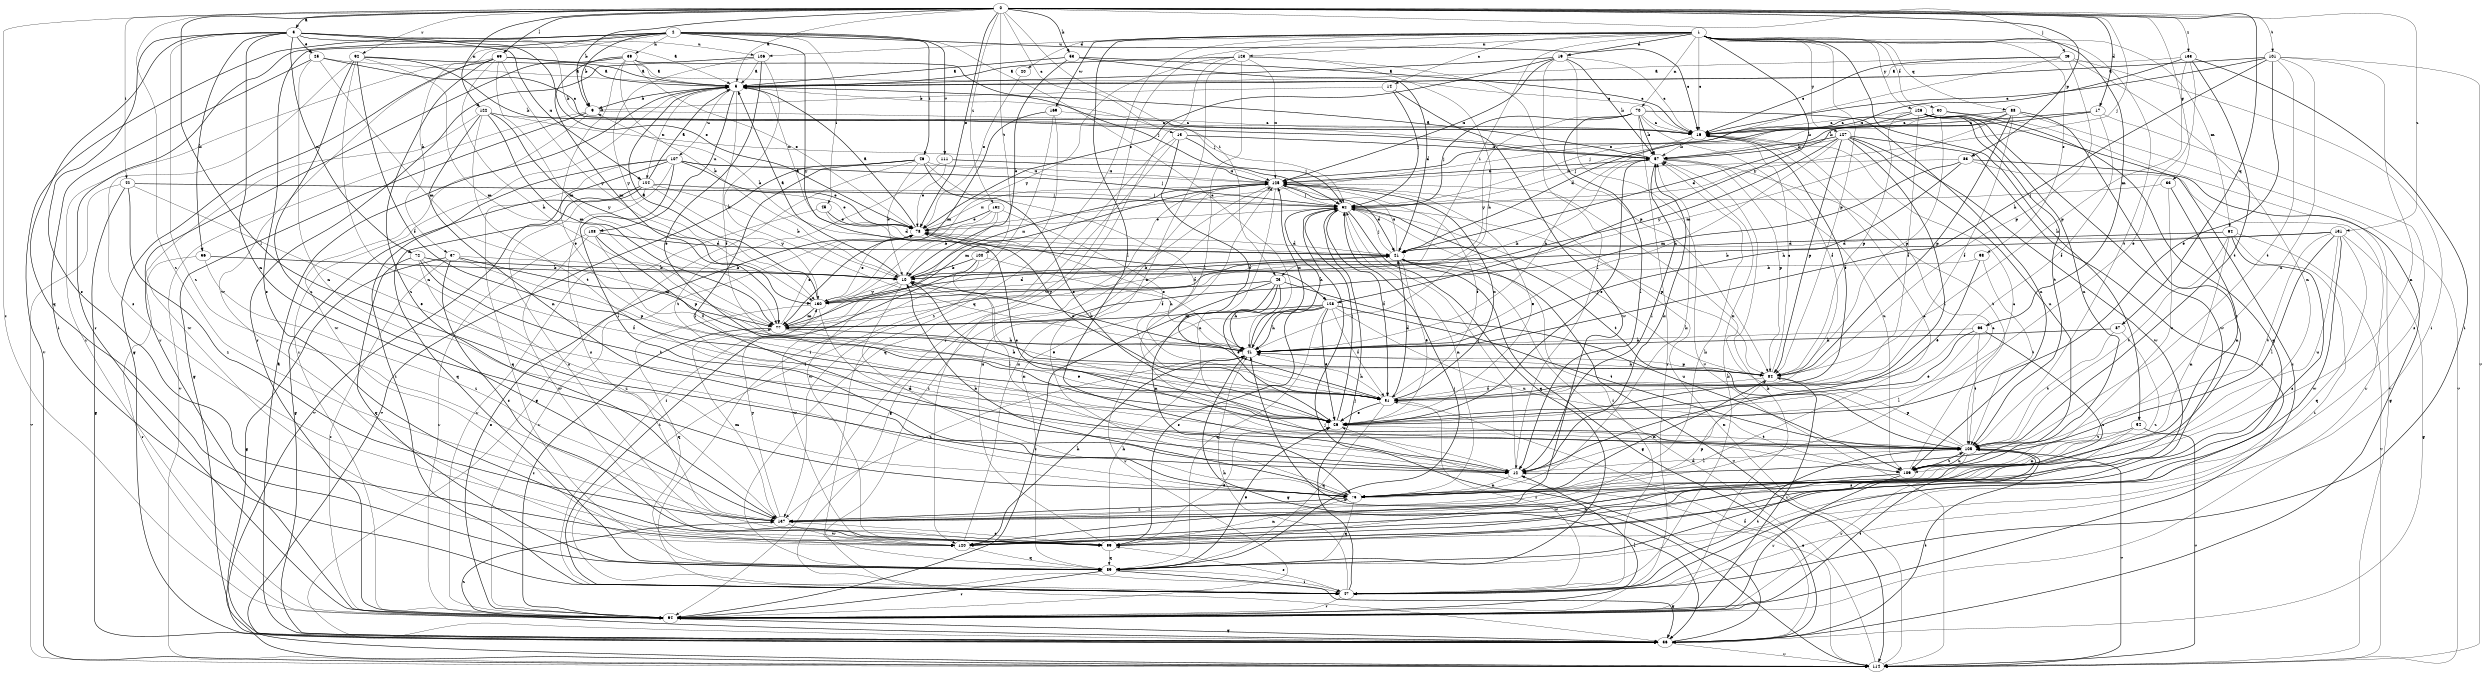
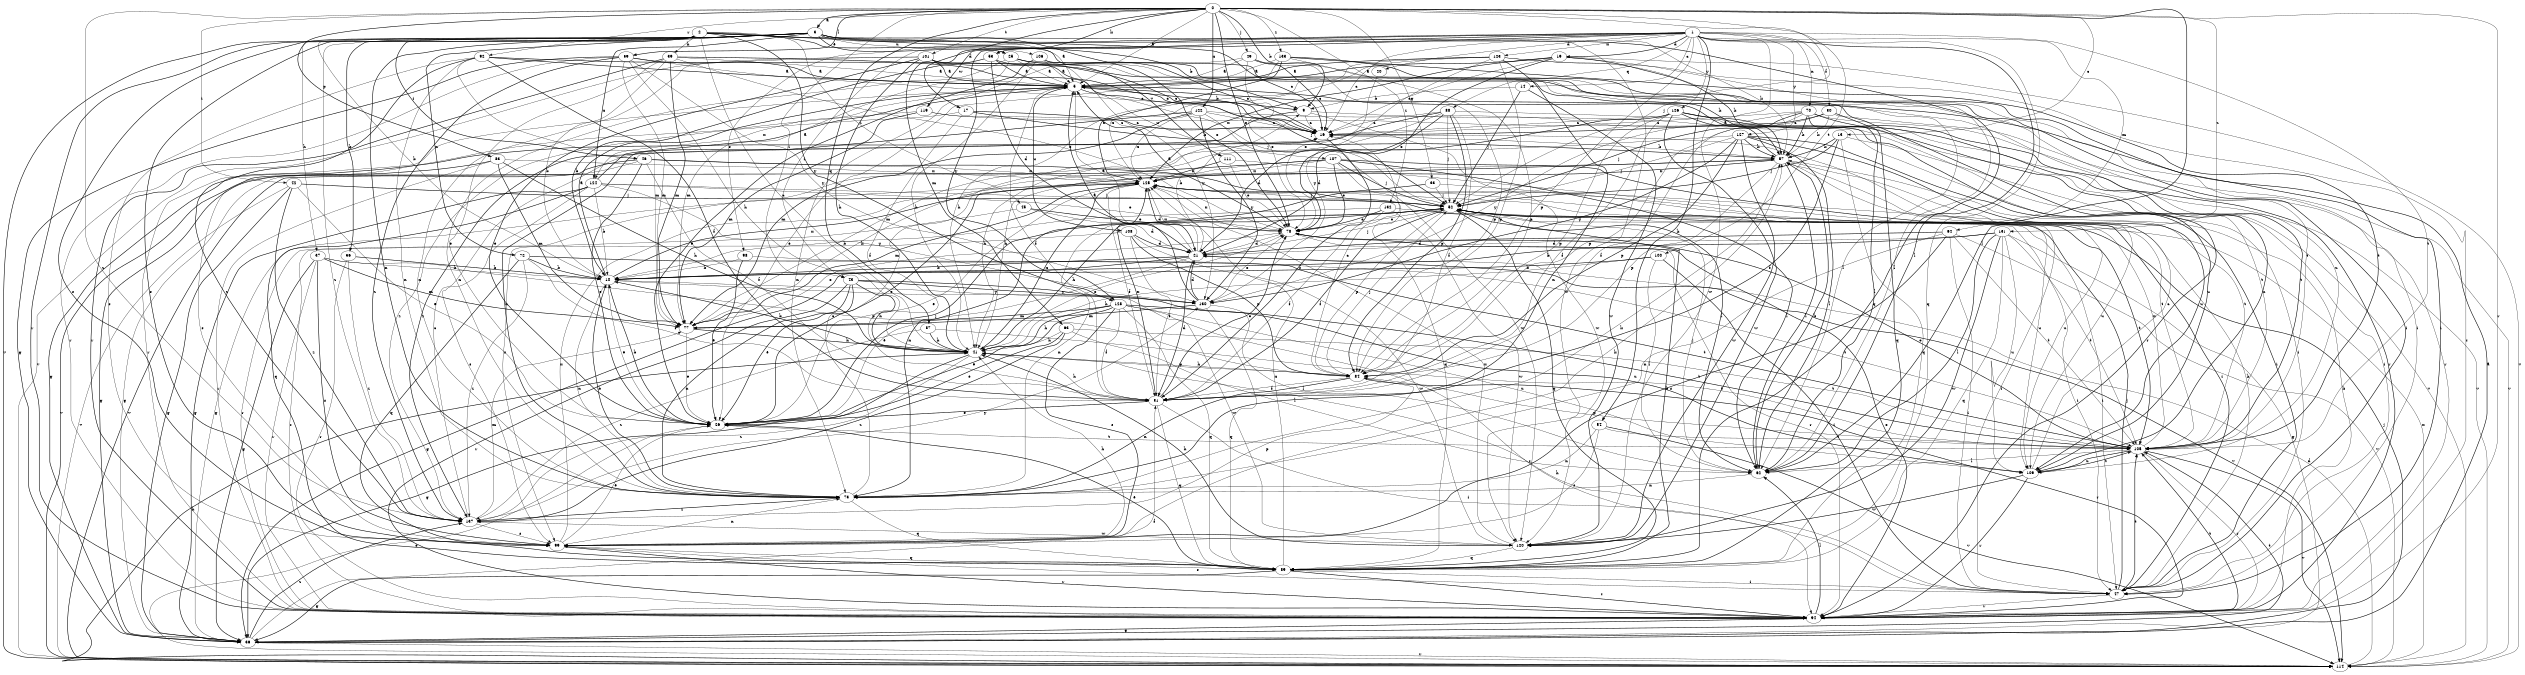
edge "1" -> "106": removed, label "u"
node "169": label "169" -> "119"
edge "46" -> "10": now "2" -> "10"
edge "31" -> "21": reversed
edge "123" -> "73": style solid -> bold
edge "89" -> "52": label "j" -> "b"
edge "77" -> "94": now "99" -> "94"
node "12": label "12" -> "62"
